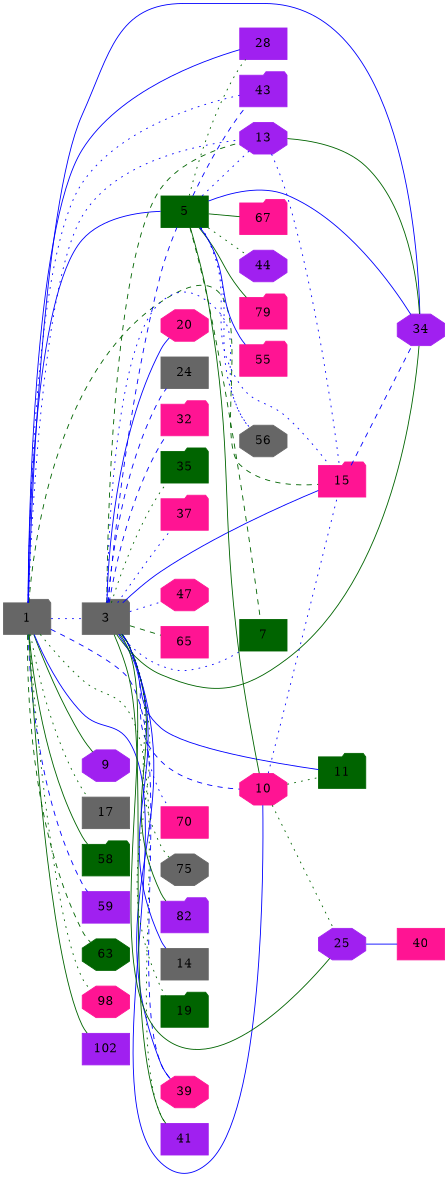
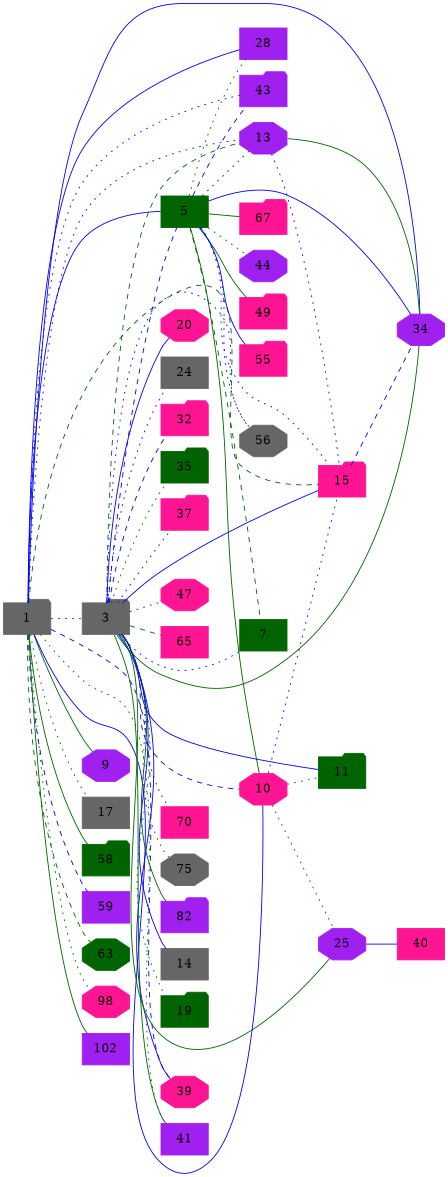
node "79": label "79" -> "49"
edge "24" -- "3": style dashed -> dotted
